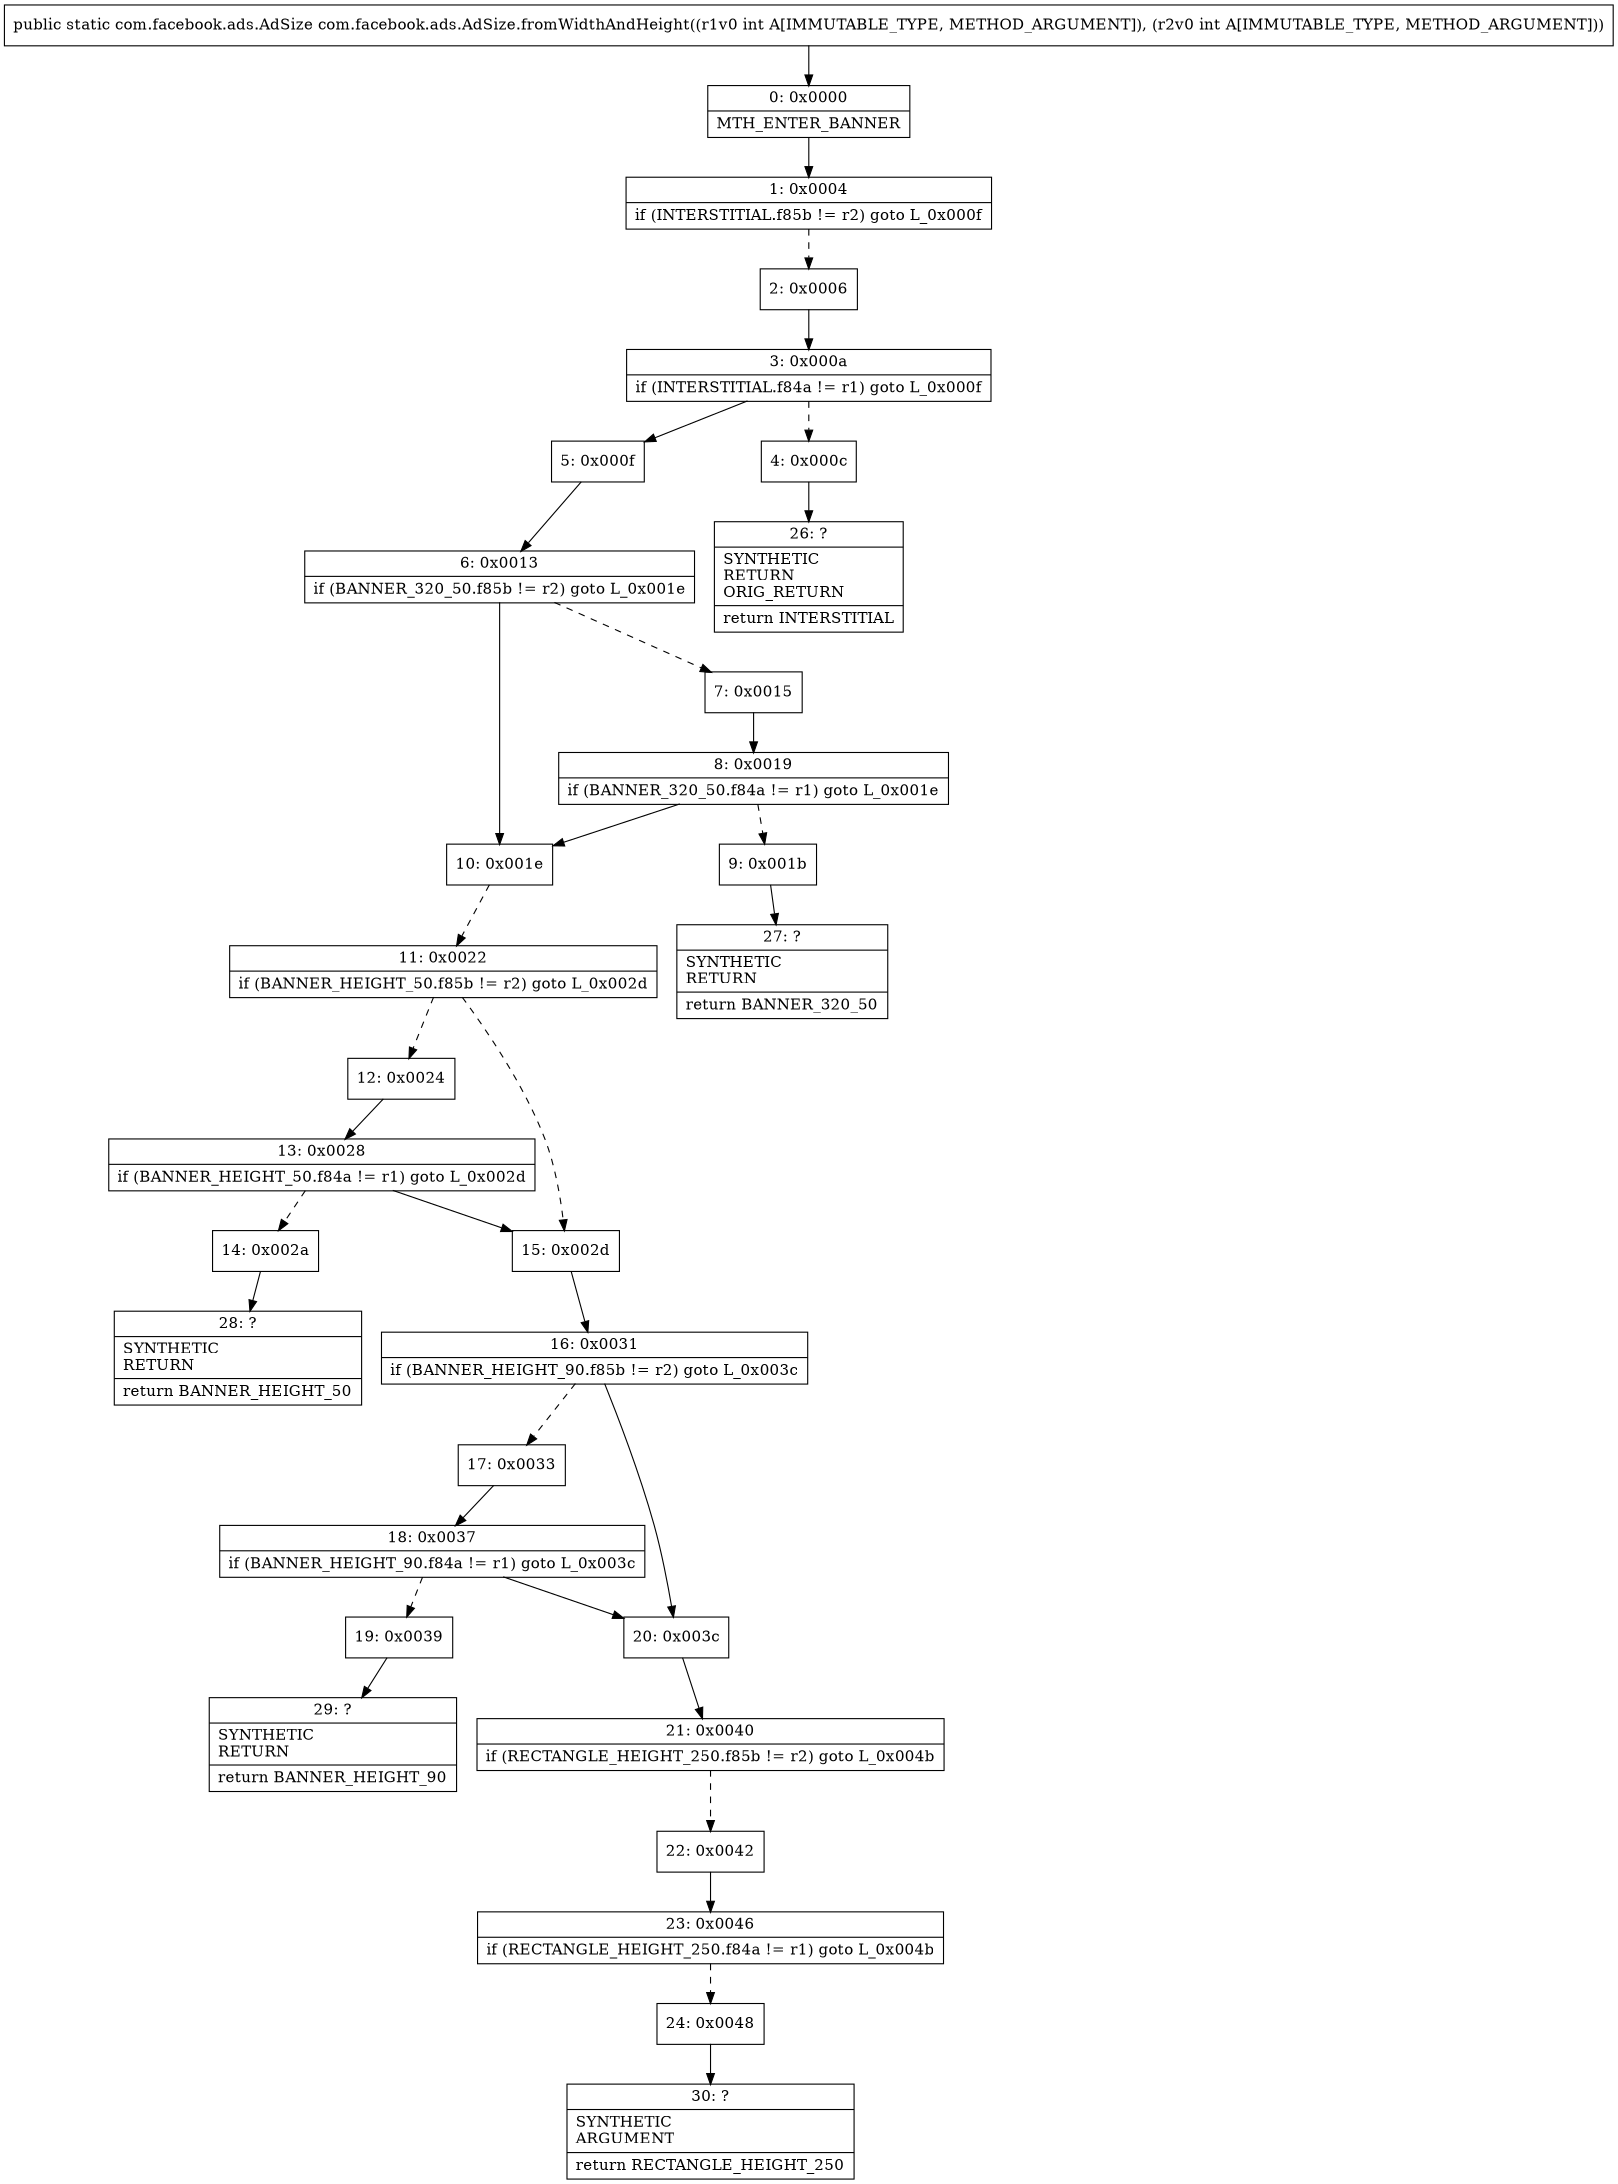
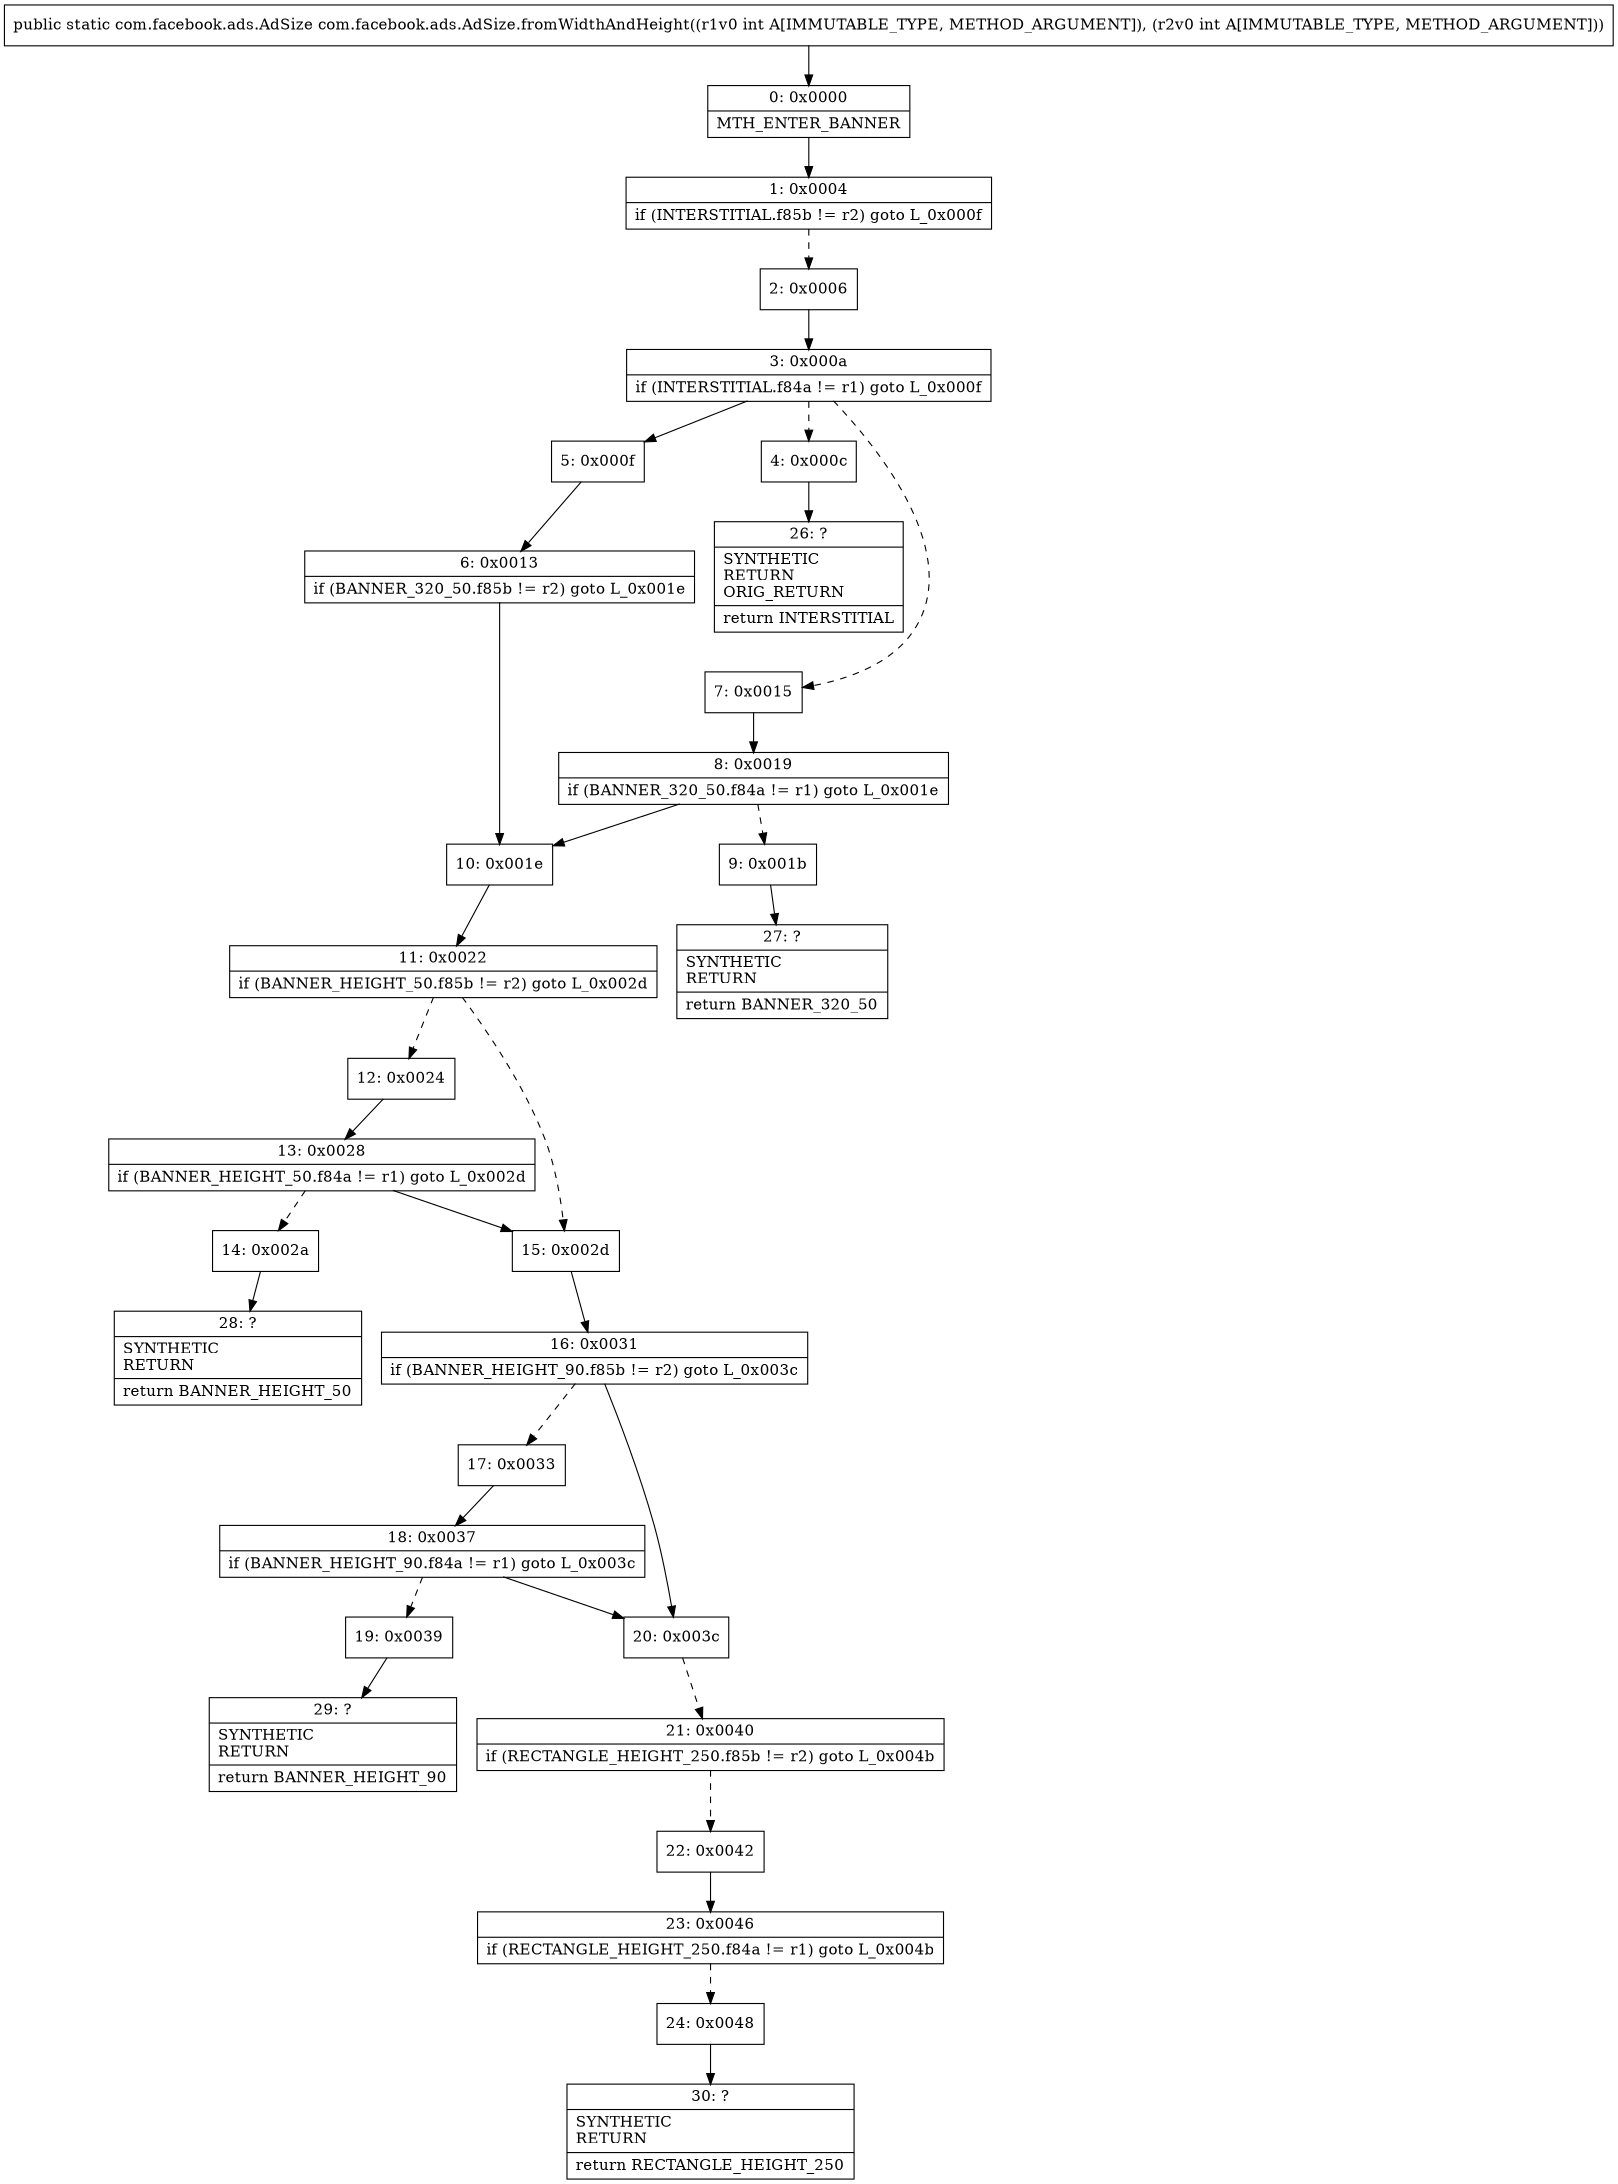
edge "6: 0x0013" -> "7: 0x0015": now "3: 0x000a" -> "7: 0x0015"
edge "10: 0x001e" -> "11: 0x0022": style dashed -> solid
edge "20: 0x003c" -> "21: 0x0040": style solid -> dashed
node "30: ?": text "ARGUMENT" -> "RETURN"
